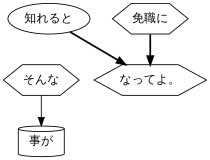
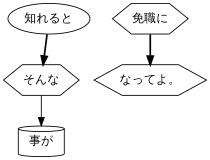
edge "知れると" -> "なってよ。": now "知れると" -> "そんな"
